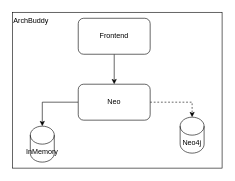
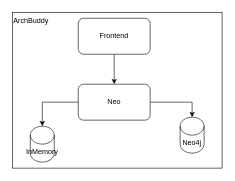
edge "Neo" -> "Neo4j": style dashed -> solid
